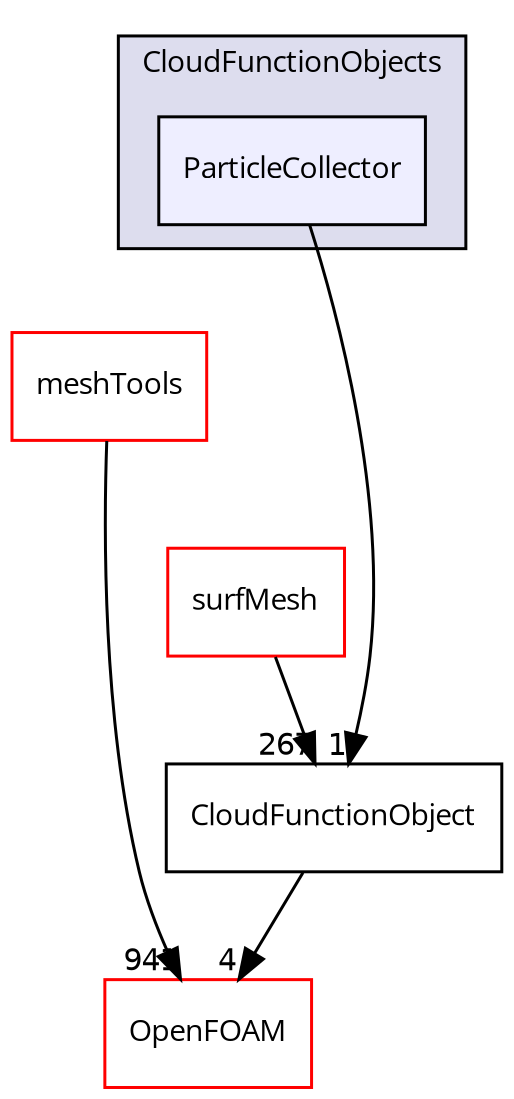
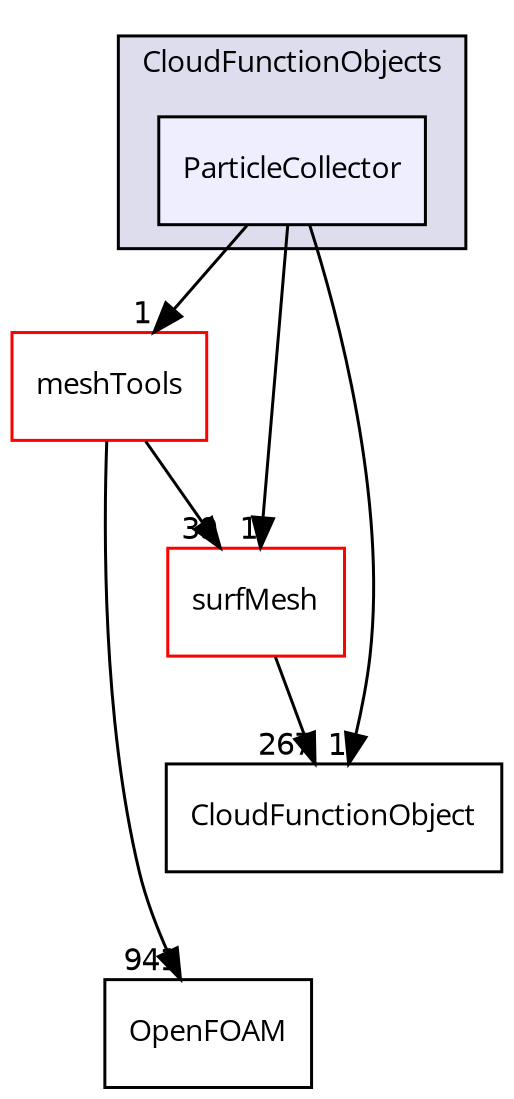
edge "ParticleCollector" -> "meshTools": added
edge "ParticleCollector" -> "surfMesh": added
edge "meshTools" -> "surfMesh": added
edge "CloudFunctionObject" -> "OpenFOAM": removed
node "OpenFOAM": color red -> black
